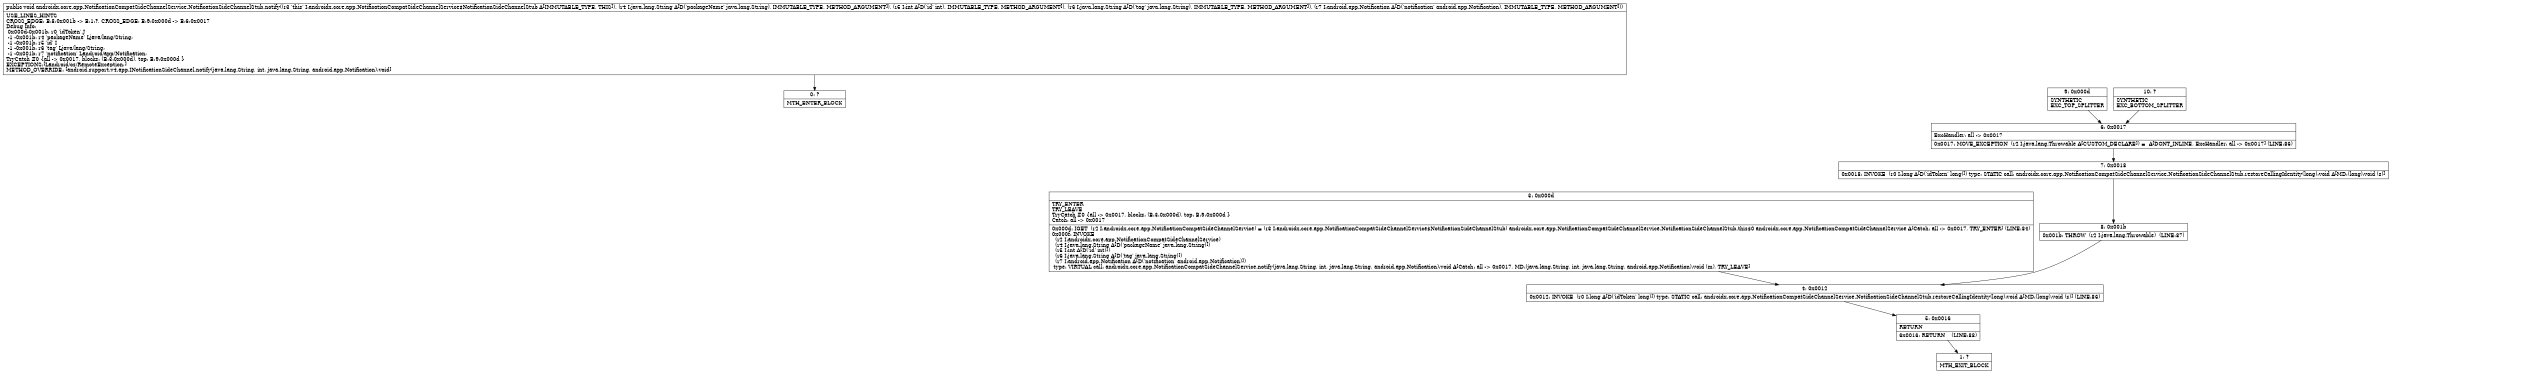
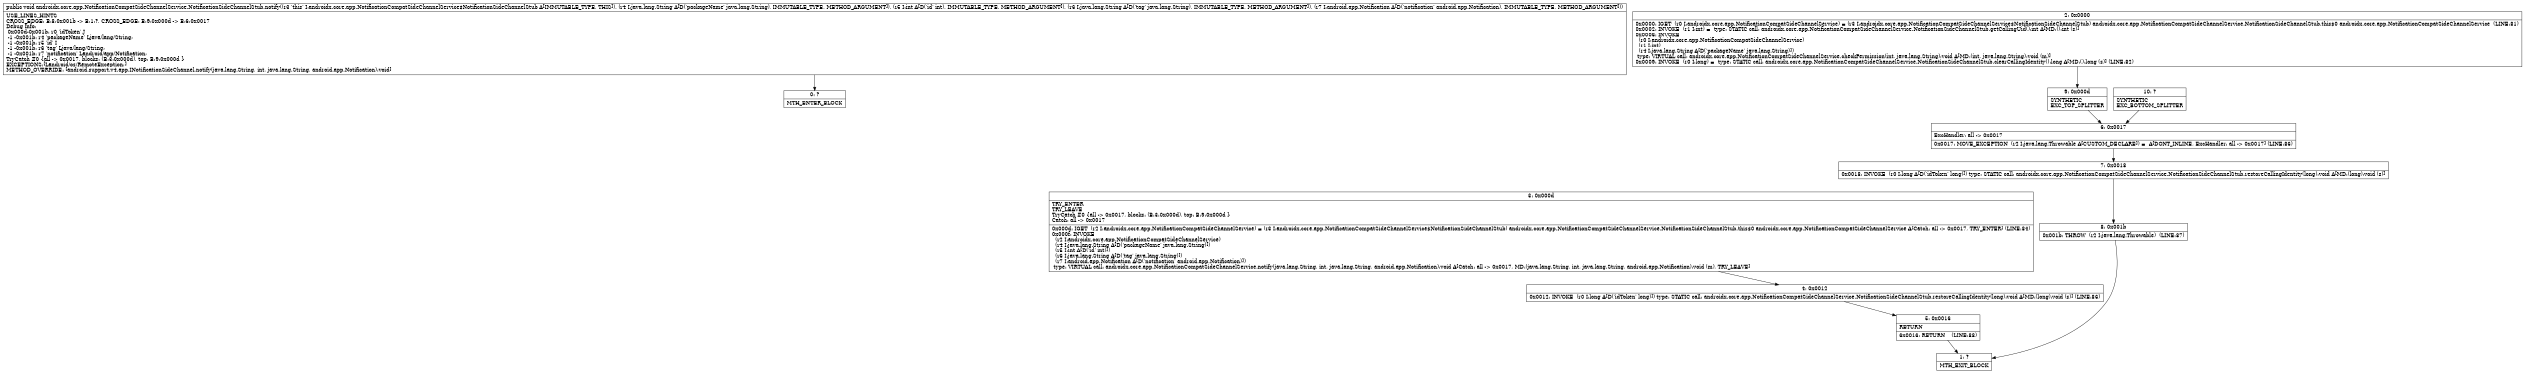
node "2: 0x0000": added
edge "8: 0x001b" -> "4: 0x0012": now "8: 0x001b" -> "1: ?"
